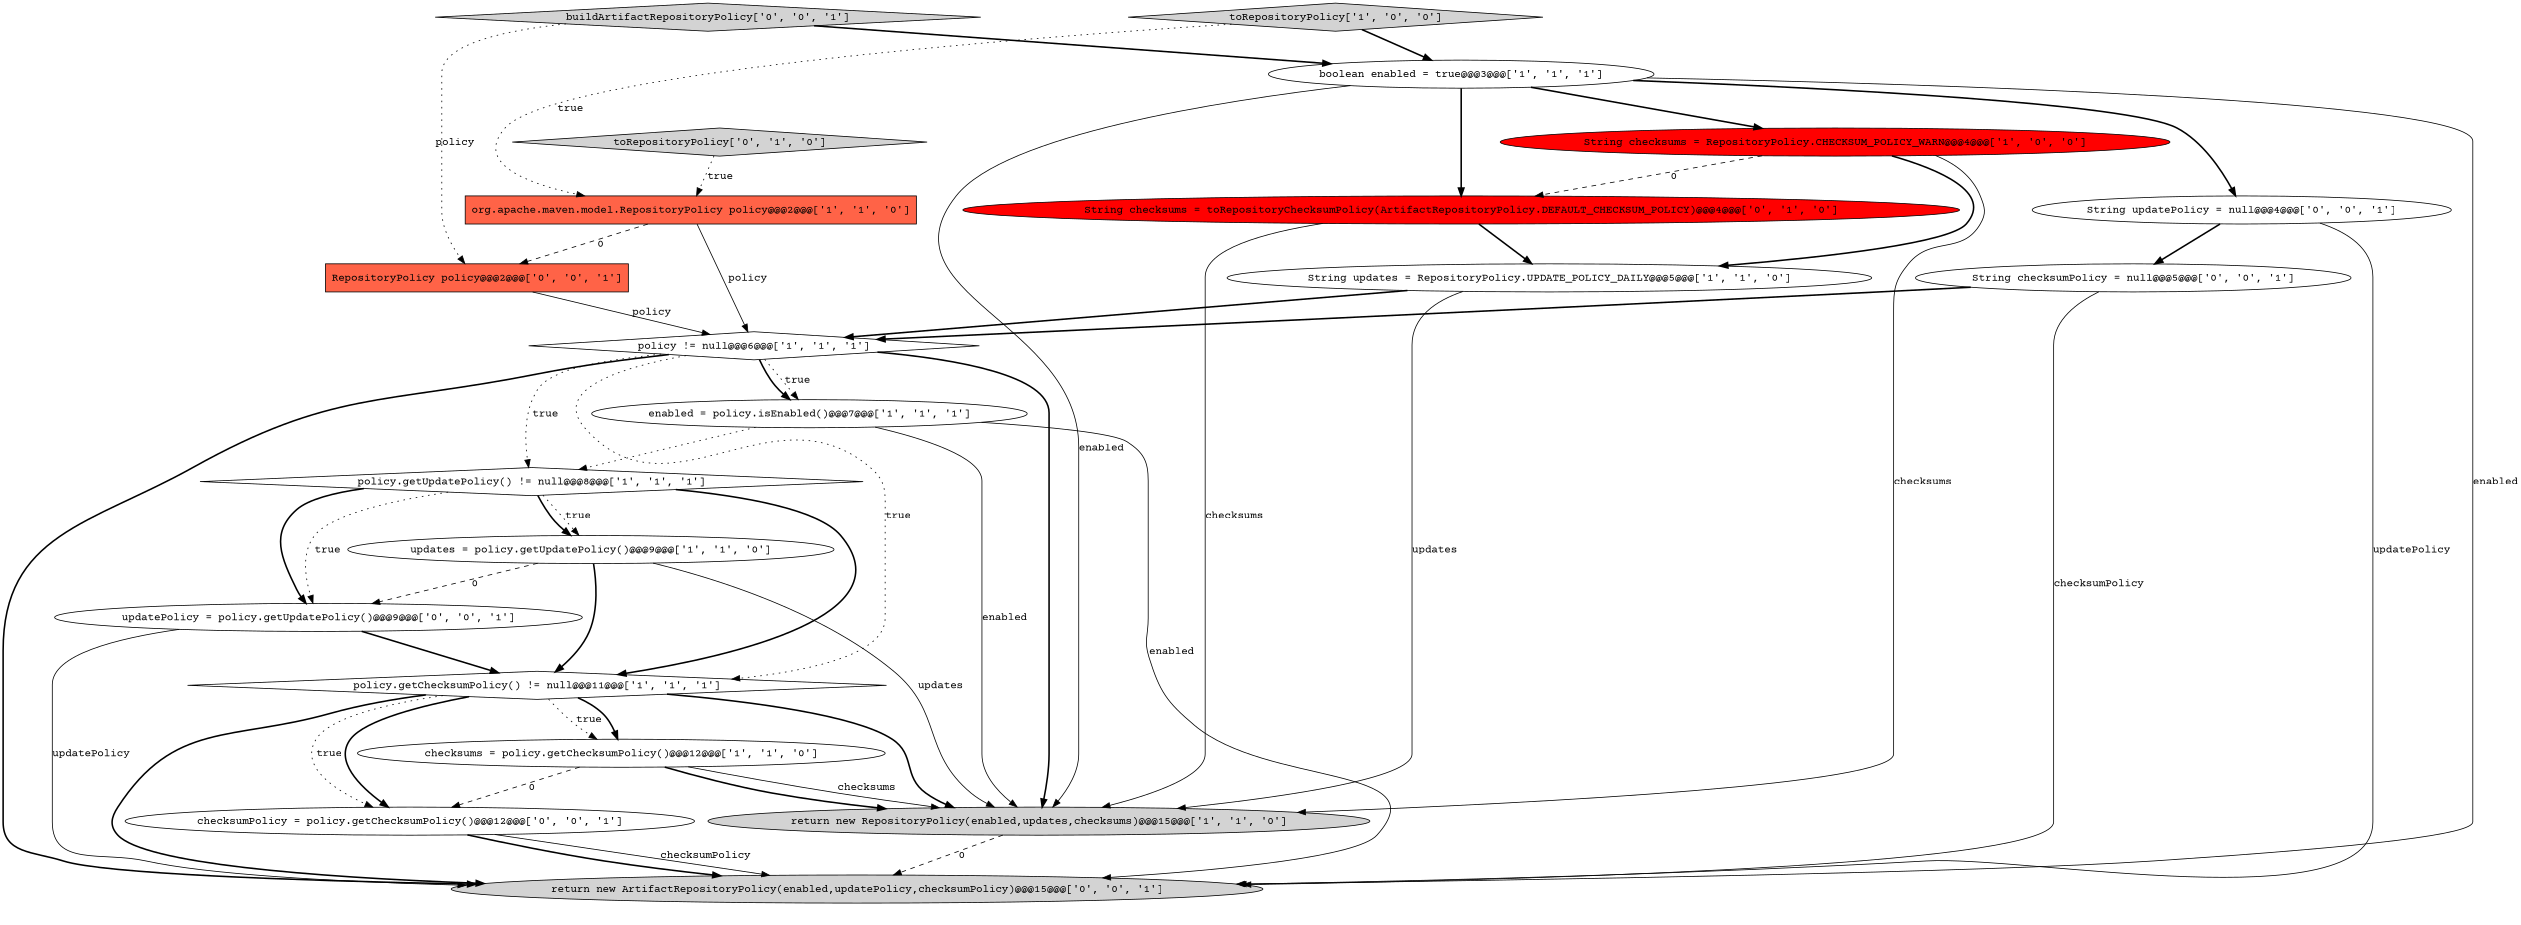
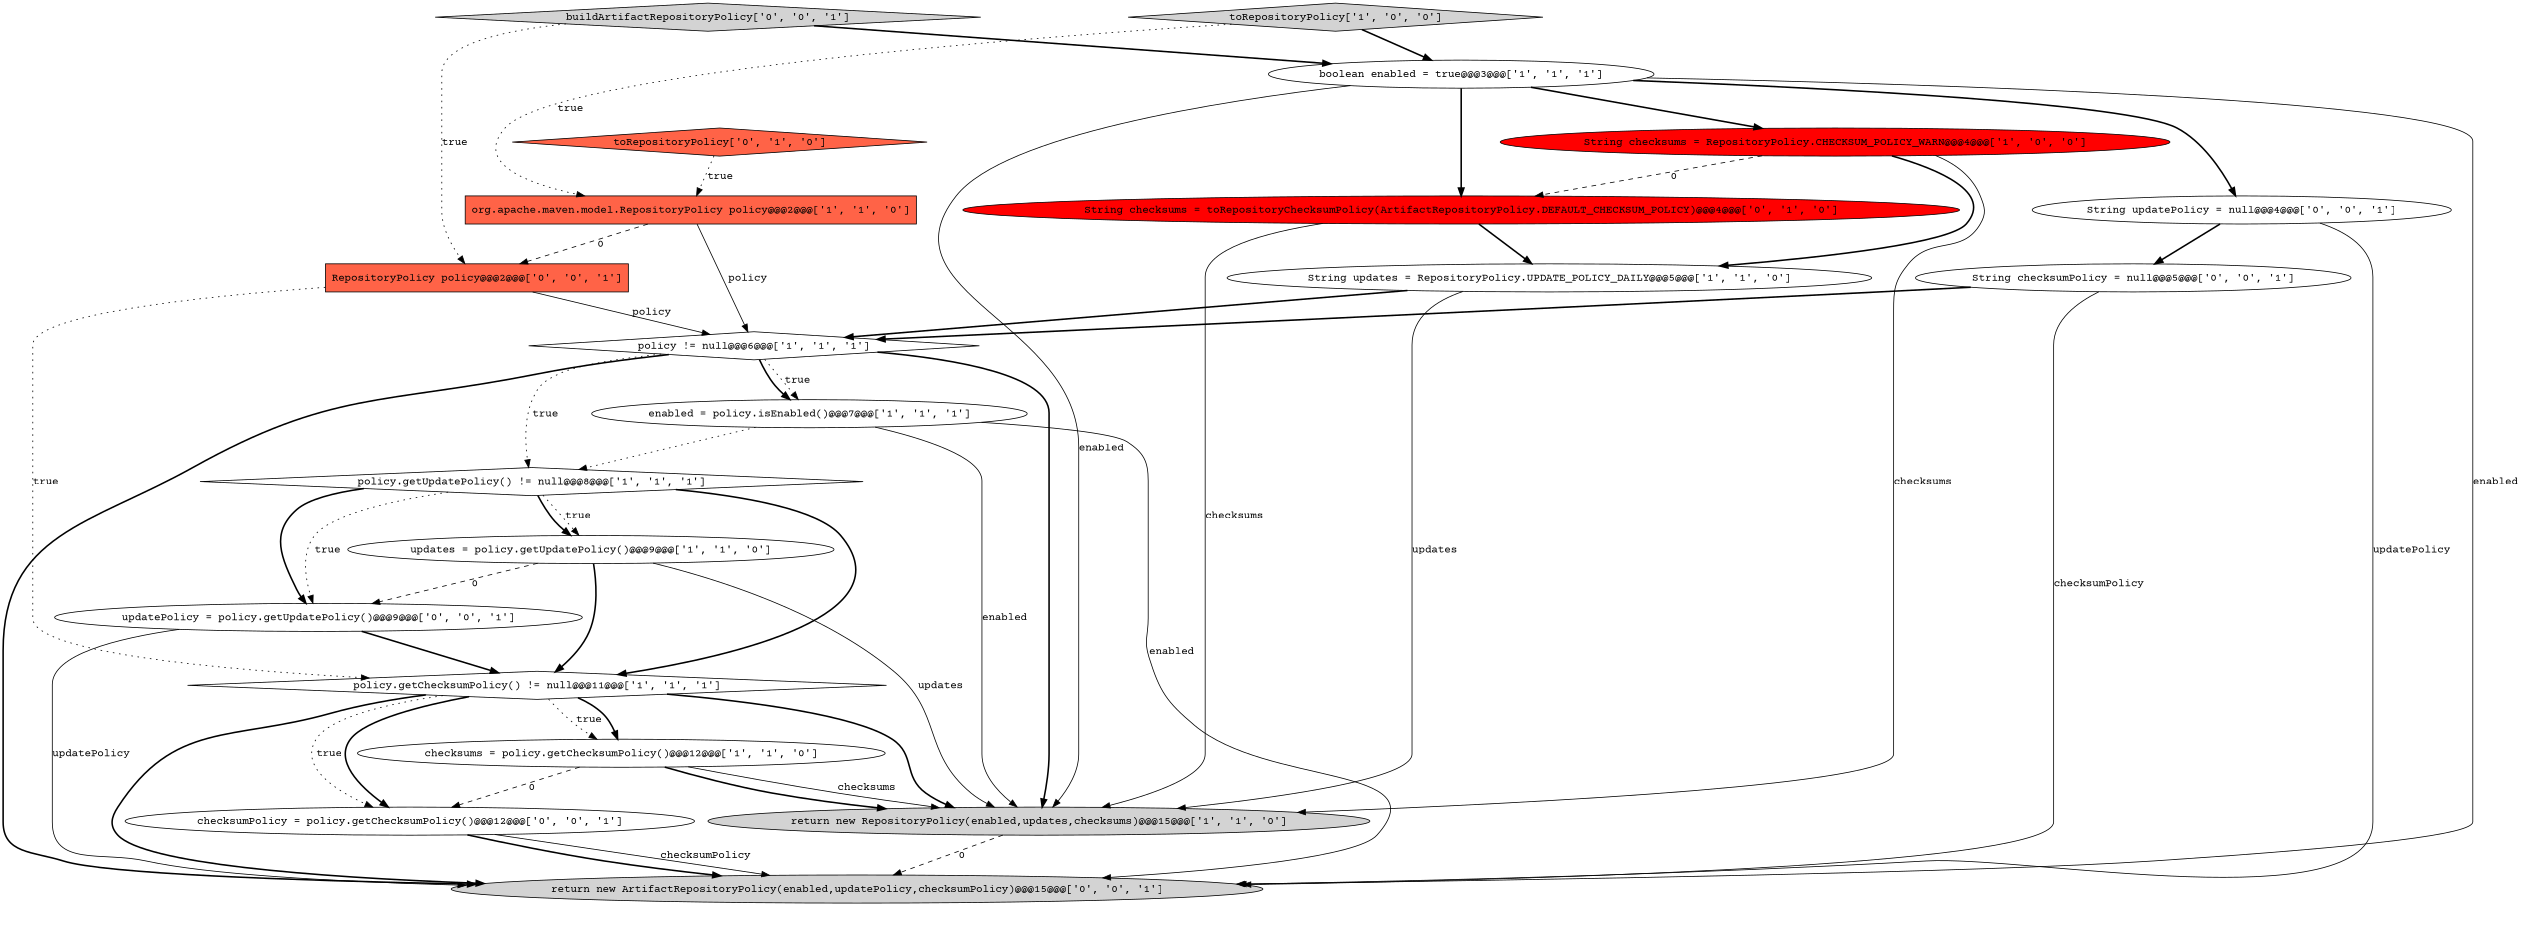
edge "buildArtifactRepositoryPolicy['0', '0', '1']" -> "RepositoryPolicy policy@@@2@@@['0', '0', '1']": label "policy" -> "true"
node "toRepositoryPolicy['0', '1', '0']": fillcolor lightgray -> tomato
edge "policy != null@@@6@@@['1', '1', '1']" -> "policy.getChecksumPolicy() != null@@@11@@@['1', '1', '1']": now "RepositoryPolicy policy@@@2@@@['0', '0', '1']" -> "policy.getChecksumPolicy() != null@@@11@@@['1', '1', '1']"
